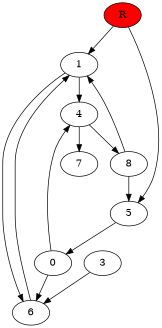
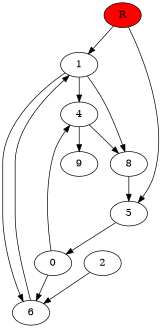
edge "8" -> "1": reversed
node "7": label "7" -> "9"
node "3": label "3" -> "2"
